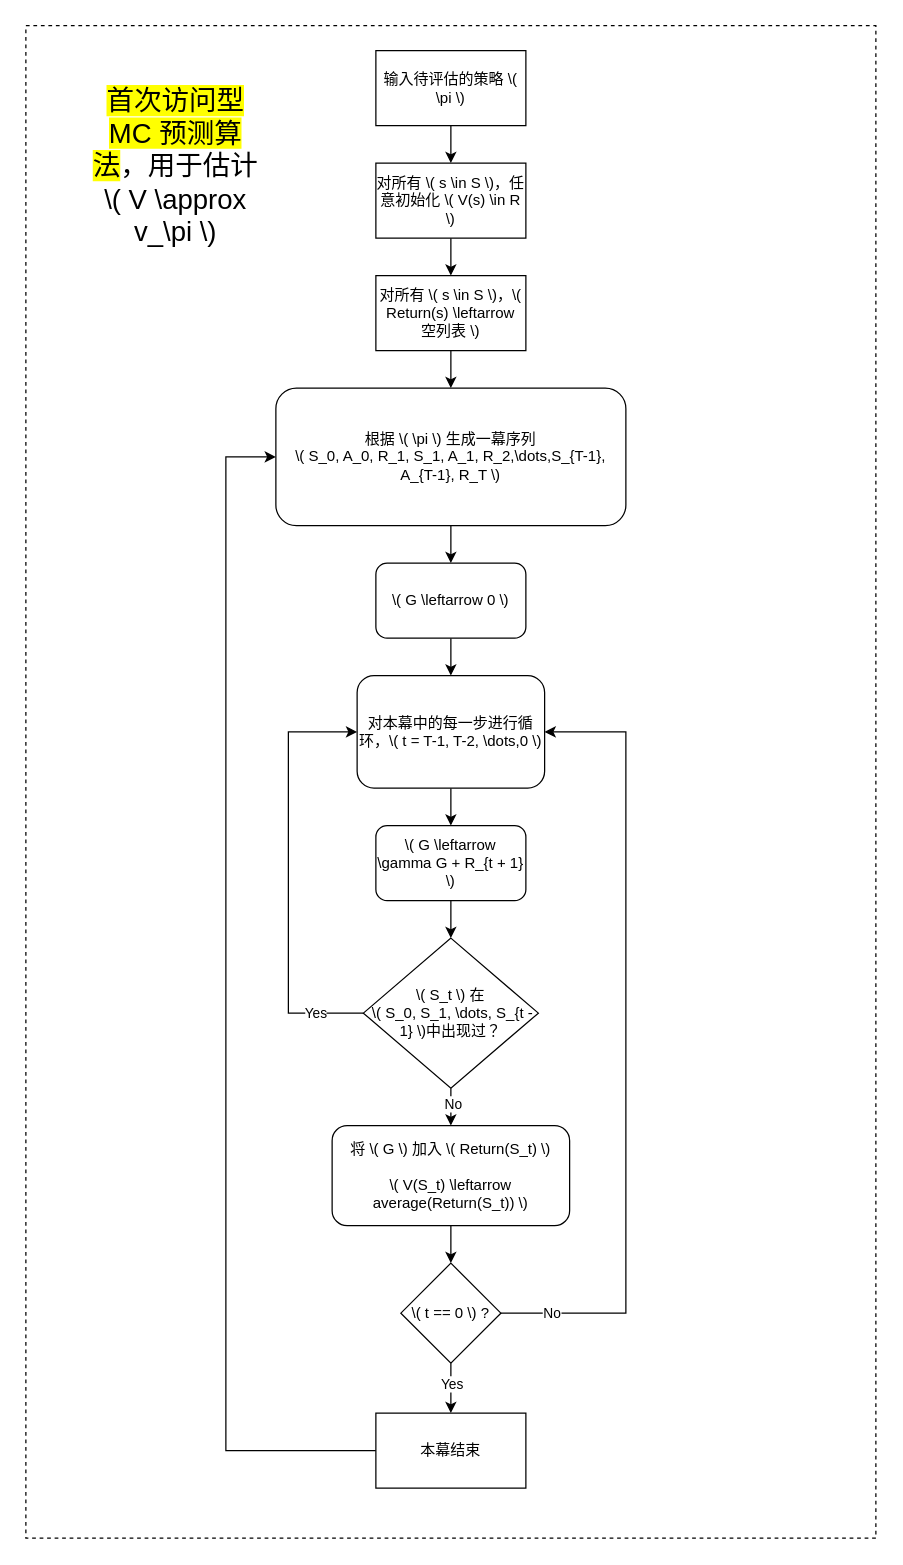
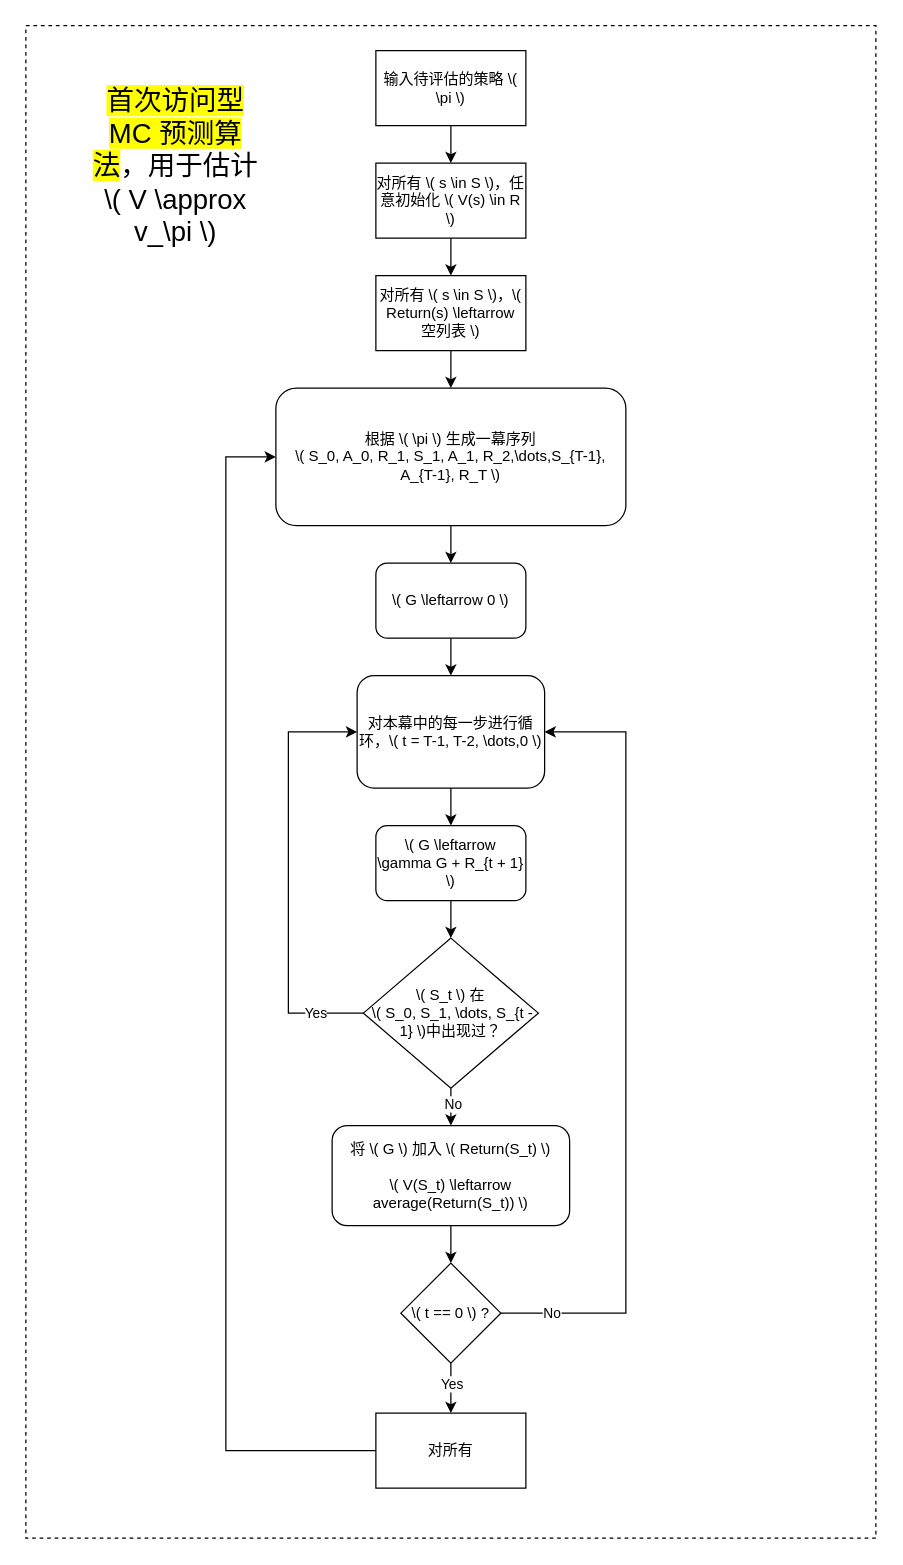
node "本幕结束": label "本幕结束" -> "对所有"
